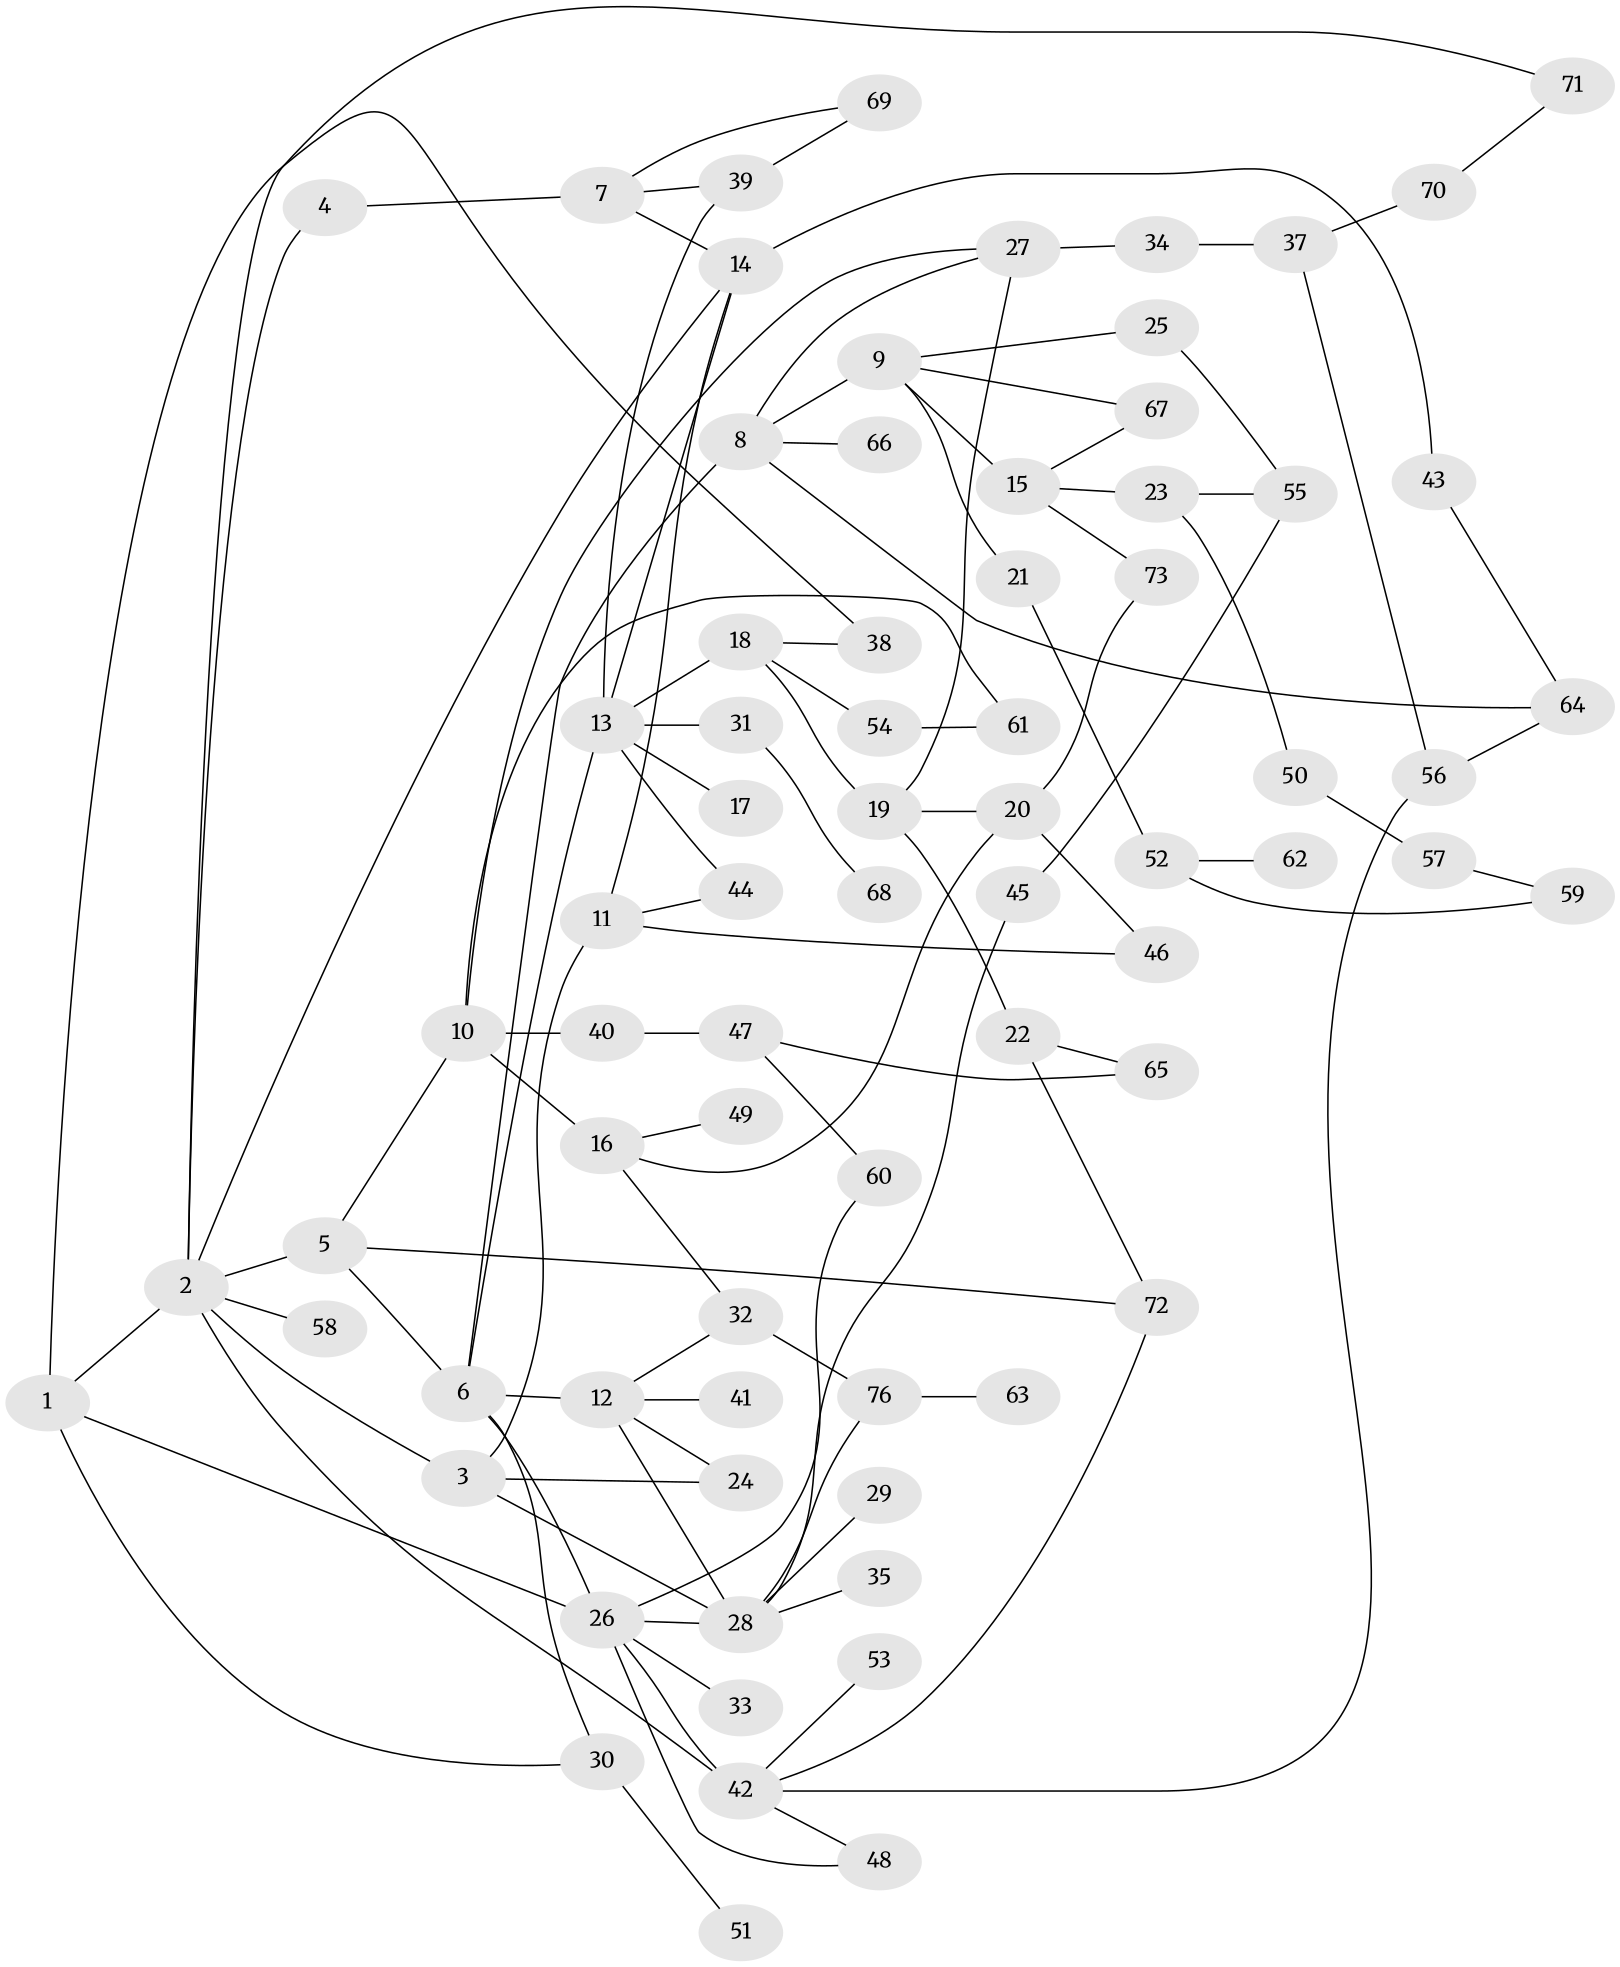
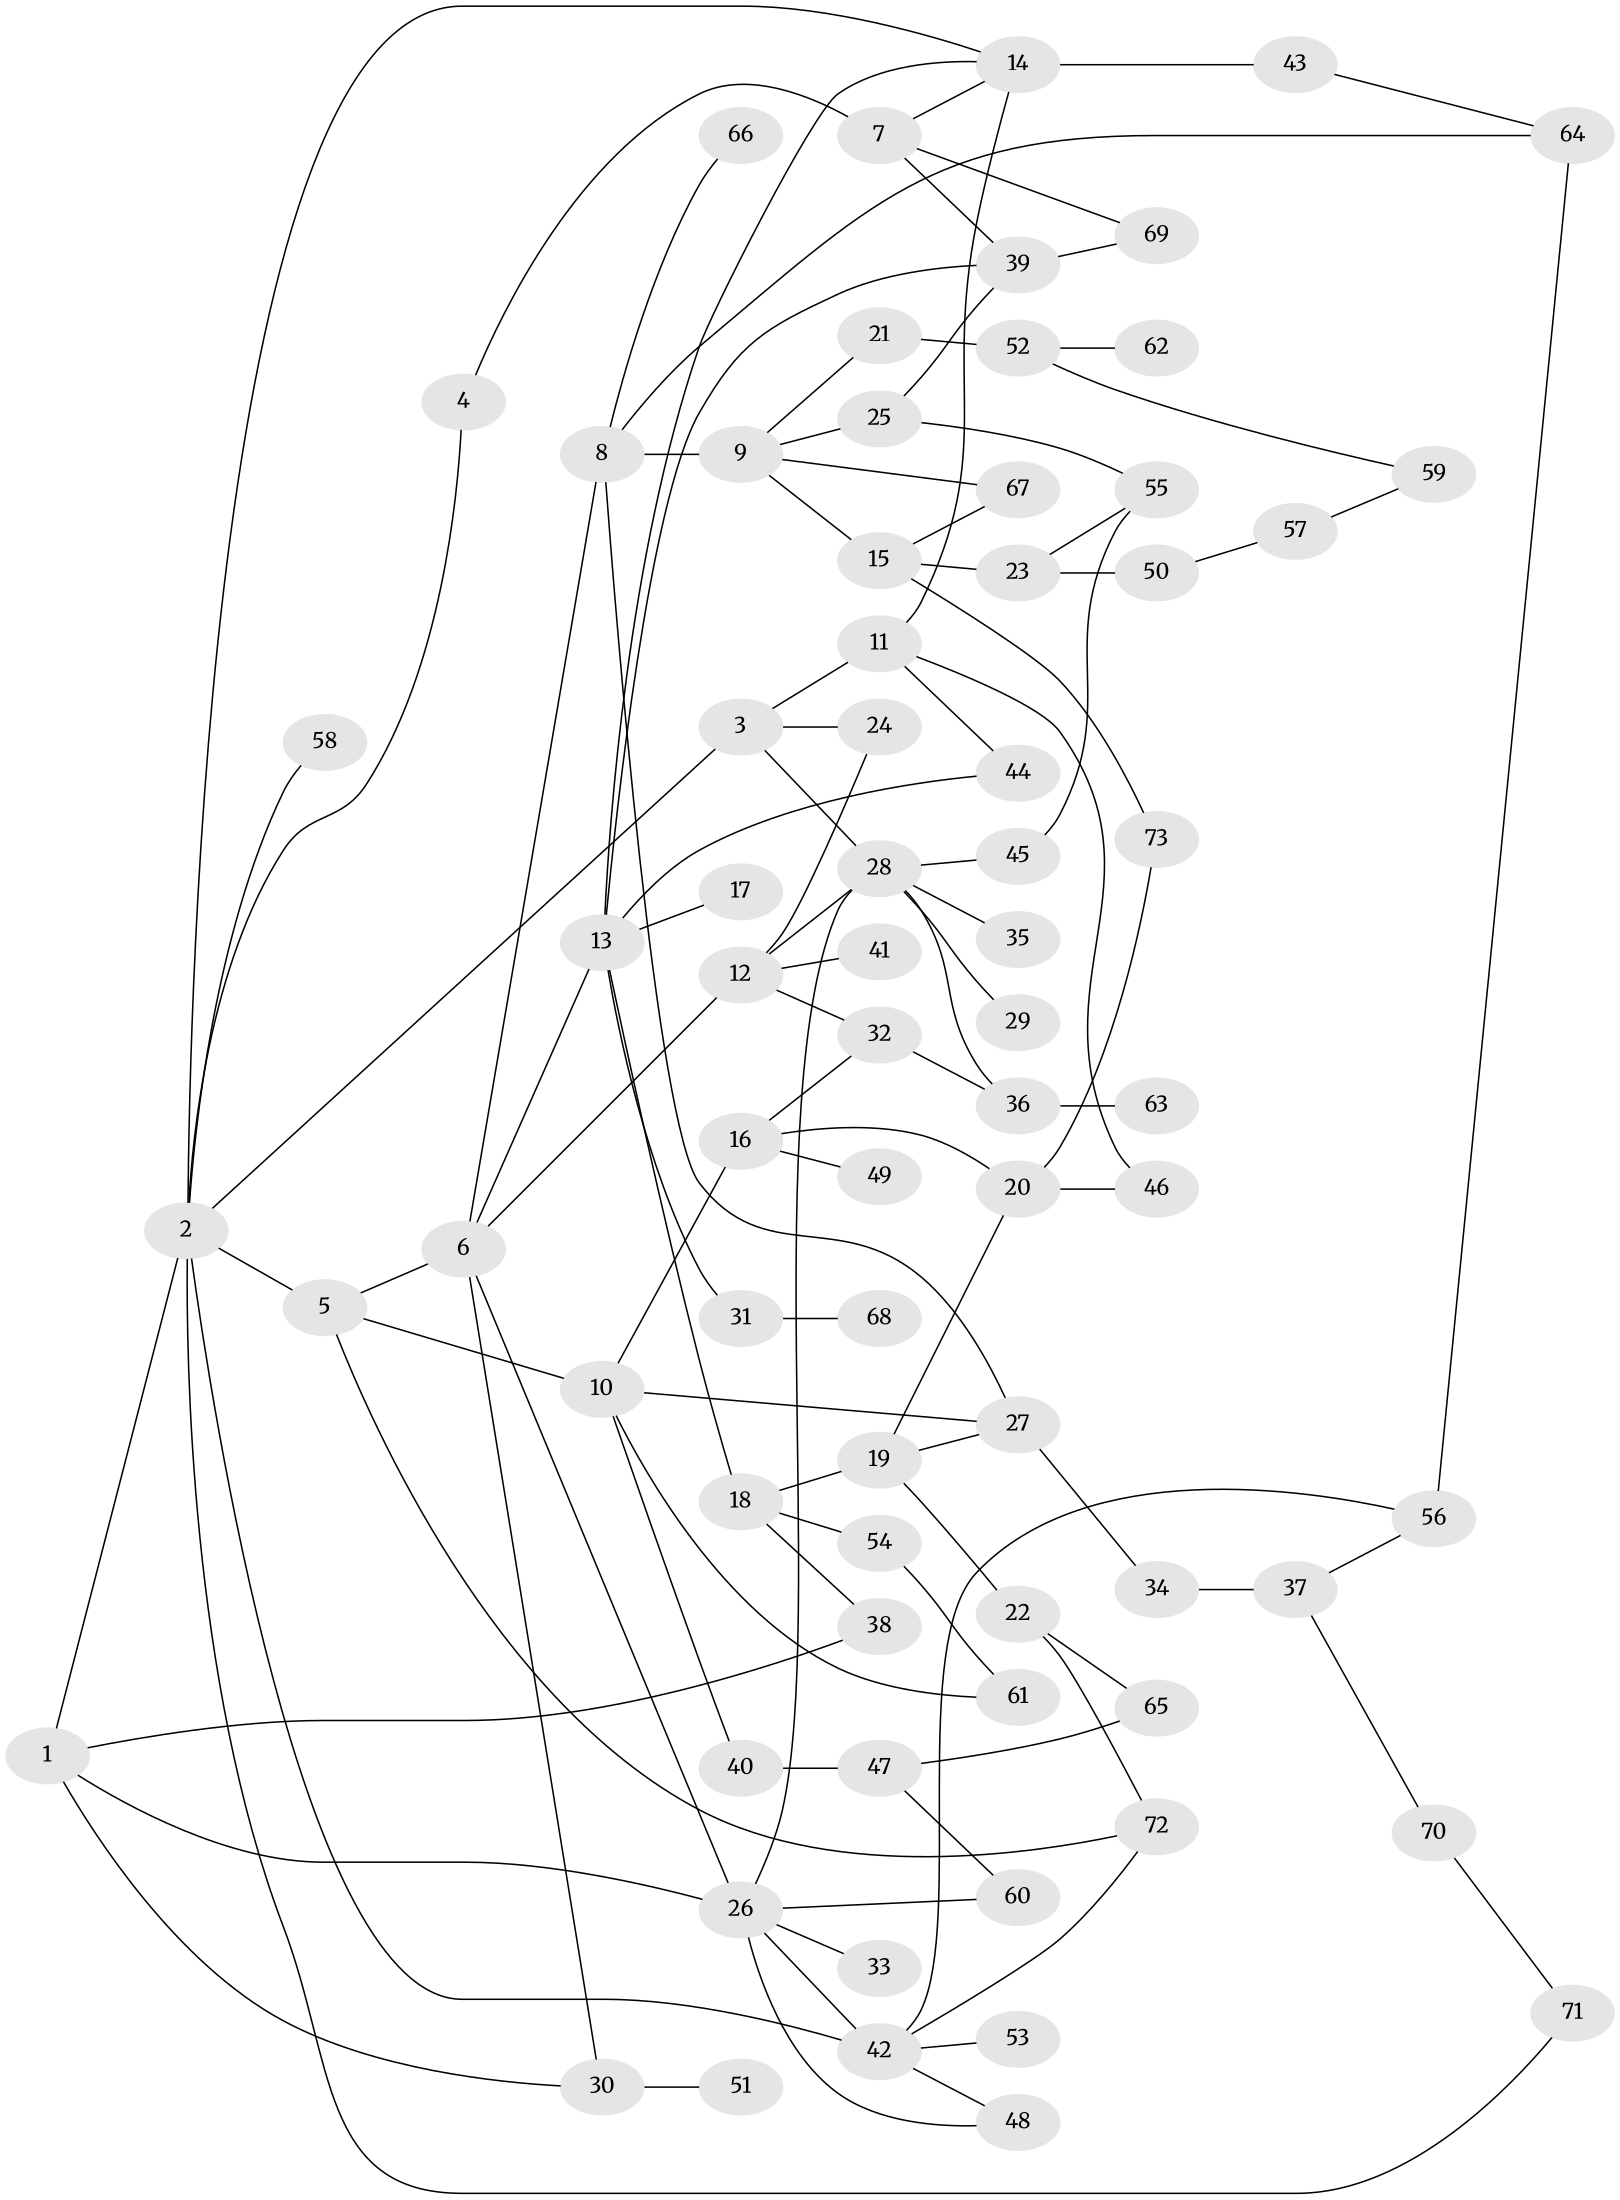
edge "39" -- "25": added
node "76": label "76" -> "36"
